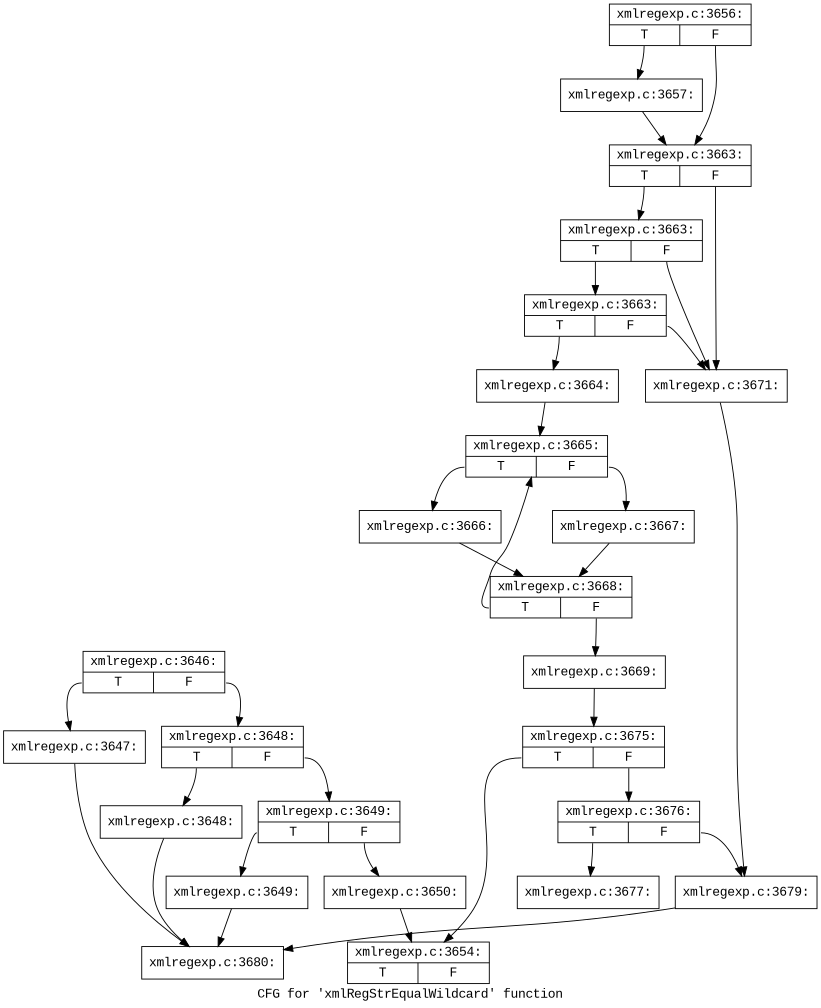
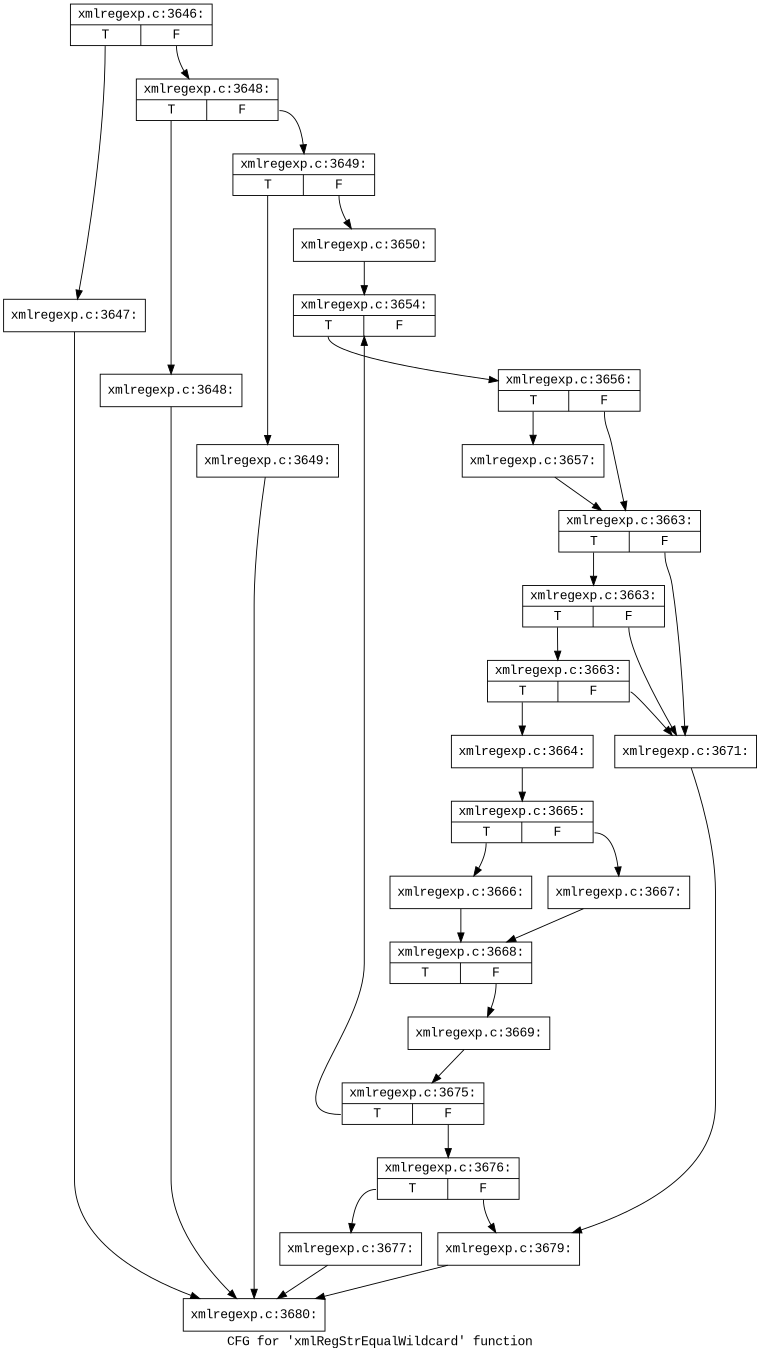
edge "xmlregexp.c:3654:" -> "xmlregexp.c:3656:": added
edge "xmlregexp.c:3668:" -> "xmlregexp.c:3665:": removed
edge "xmlregexp.c:3677:" -> "xmlregexp.c:3680:": added
